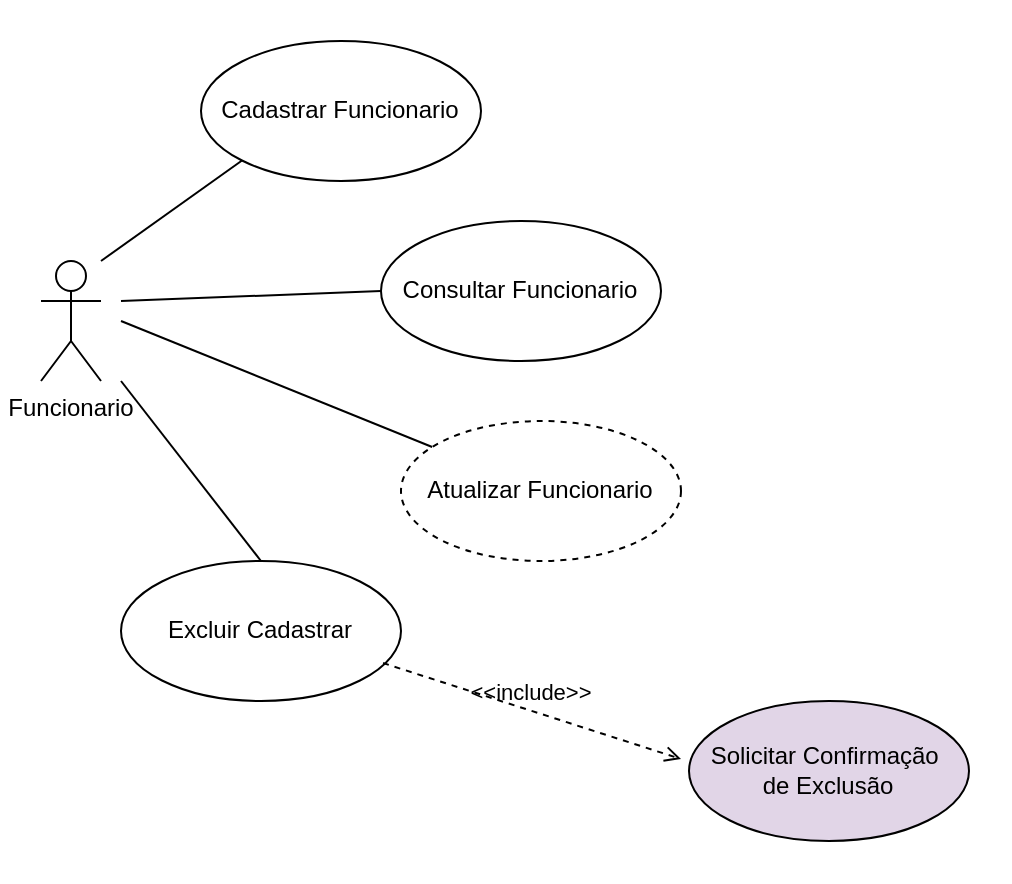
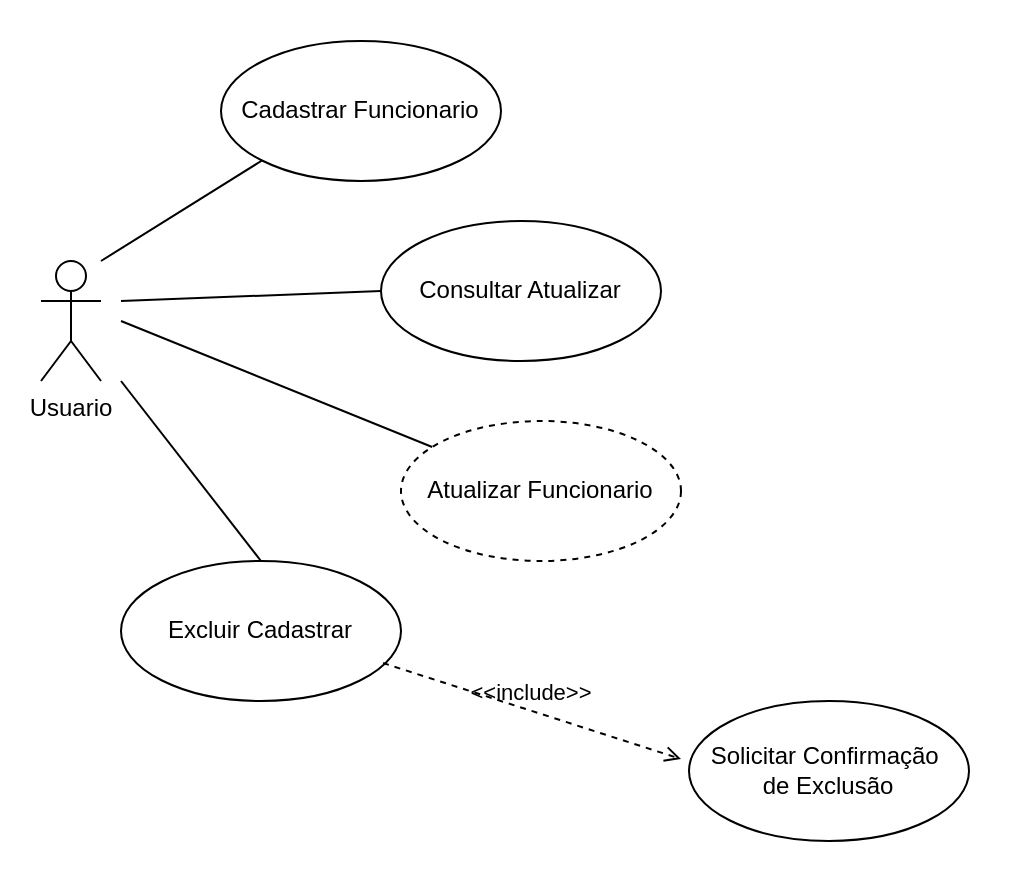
node "Cadastrar Funcionario": moved (341, 111) -> (361, 111)
node "Consultar Funcionario": label "Consultar Funcionario" -> "Consultar Atualizar"
node "Funcionario": label "Funcionario" -> "Usuario"
node "Solicitar Confirmação de Exclusão": fillcolor #e1d5e7 -> #ffffff
